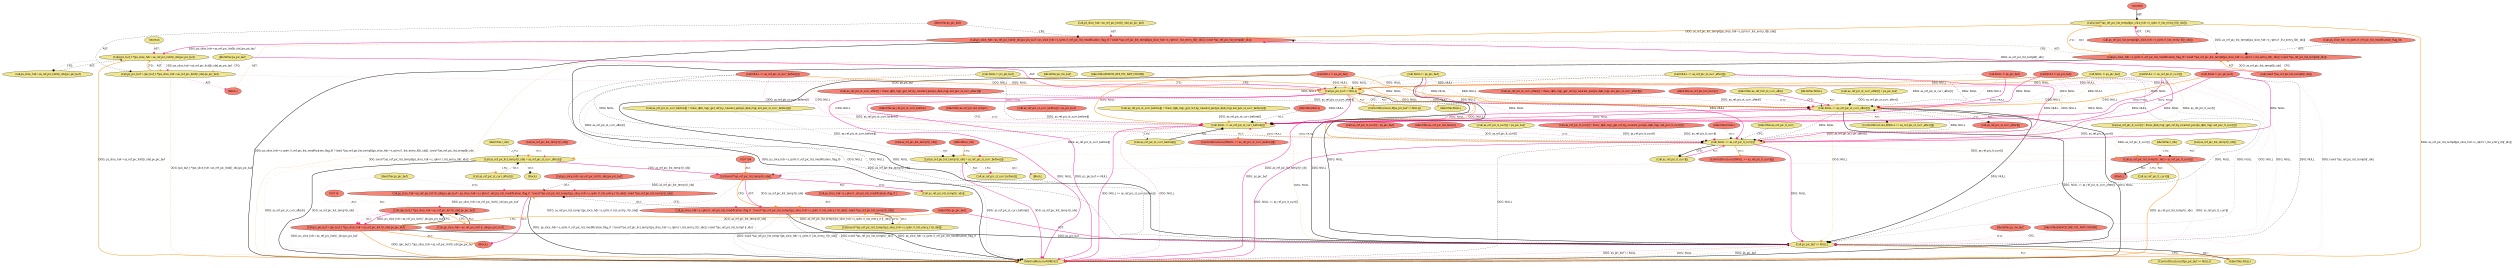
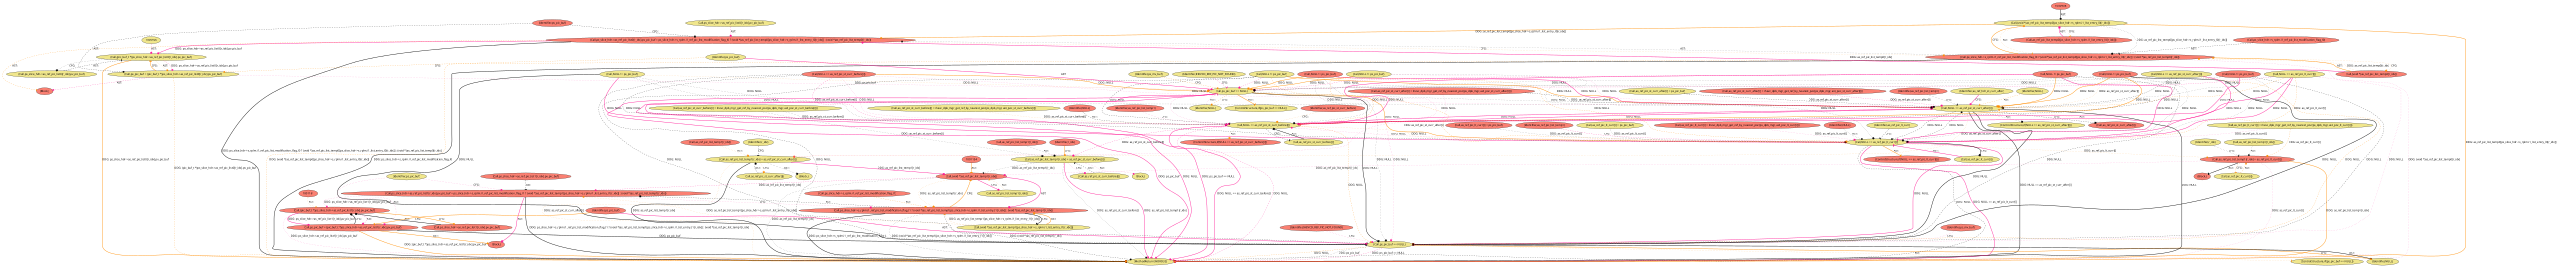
node "(Call,as_ref_pic_st_curr_before[i] = ps_pic_buf)": removed
